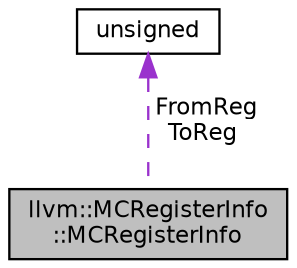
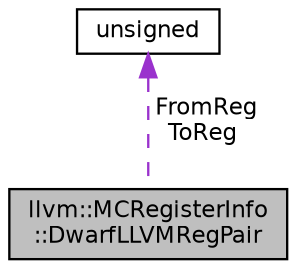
node "llvm::MCRegisterInfo ::MCRegisterInfo": label "llvm::MCRegisterInfo ::MCRegisterInfo" -> "llvm::MCRegisterInfo ::DwarfLLVMRegPair"
